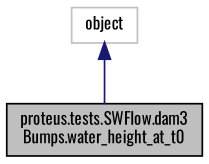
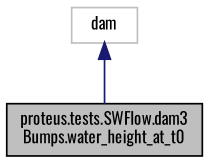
node "object": label "object" -> "dam"
